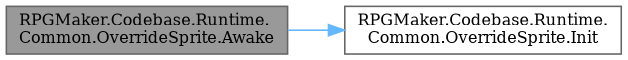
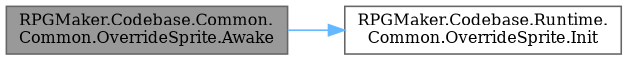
node "RPGMaker.Codebase.Runtime. Common.OverrideSprite.Awake": label "RPGMaker.Codebase.Runtime. Common.OverrideSprite.Awake" -> "RPGMaker.Codebase.Common. Common.OverrideSprite.Awake"
